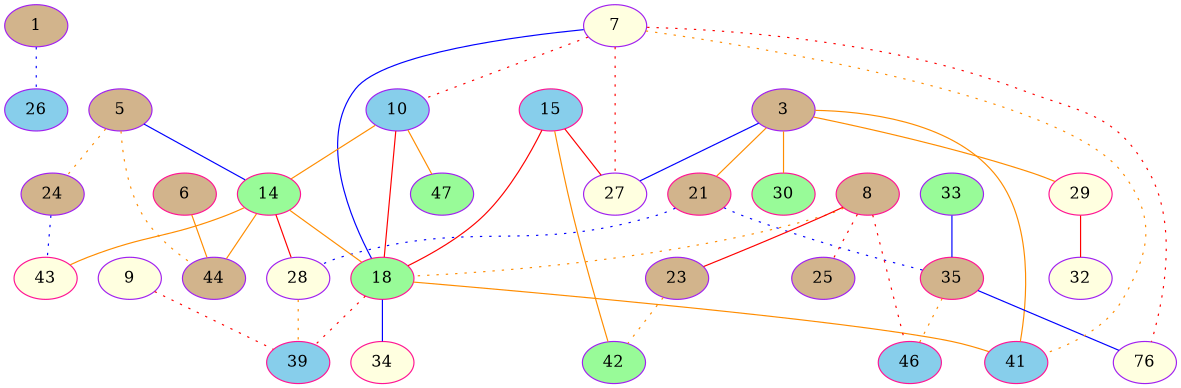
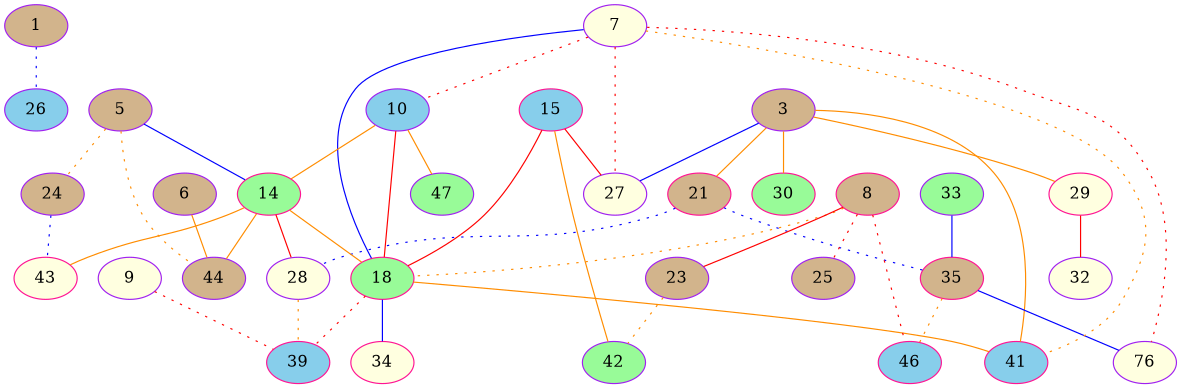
node "6": color deeppink -> purple
